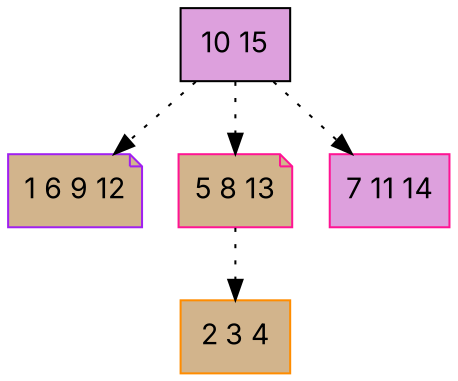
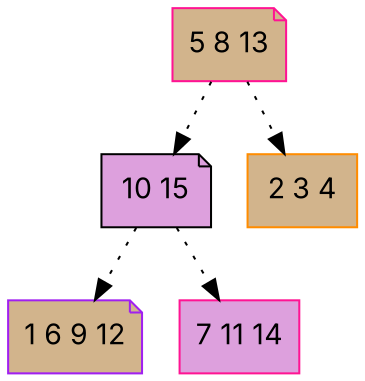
node "10 15": shape box -> note
edge "10 15" -> "5 8 13": reversed
